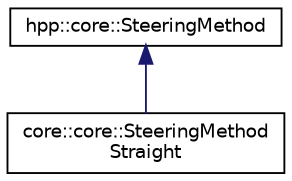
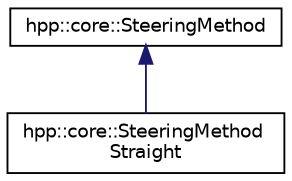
node "core::core::SteeringMethod Straight": label "core::core::SteeringMethod Straight" -> "hpp::core::SteeringMethod Straight"
